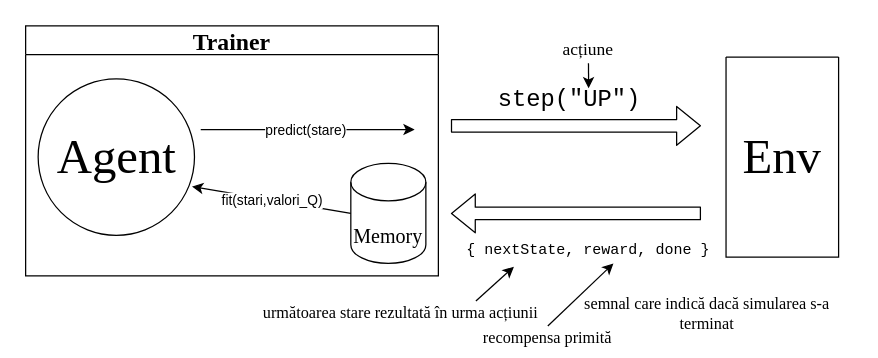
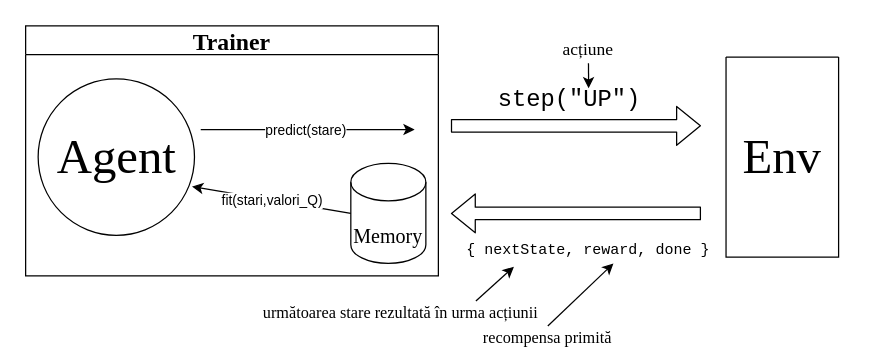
node "semnal care indică dacă simularea s-a terminat": removed
